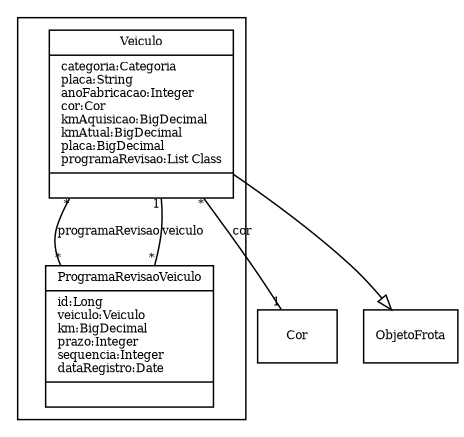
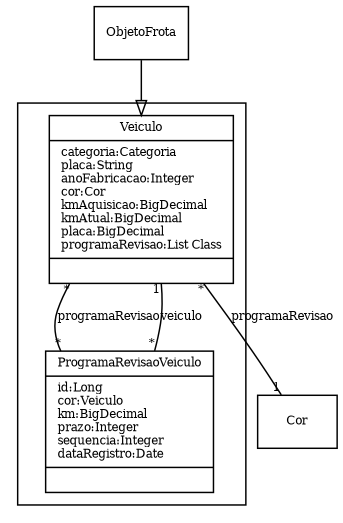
edge "Veiculo" -- "Cor": label "cor" -> "programaRevisao"
edge "Veiculo" -> "ObjetoFrota": reversed
node "ProgramaRevisaoVeiculo": text "veiculo:Veiculo" -> "cor:Veiculo"
